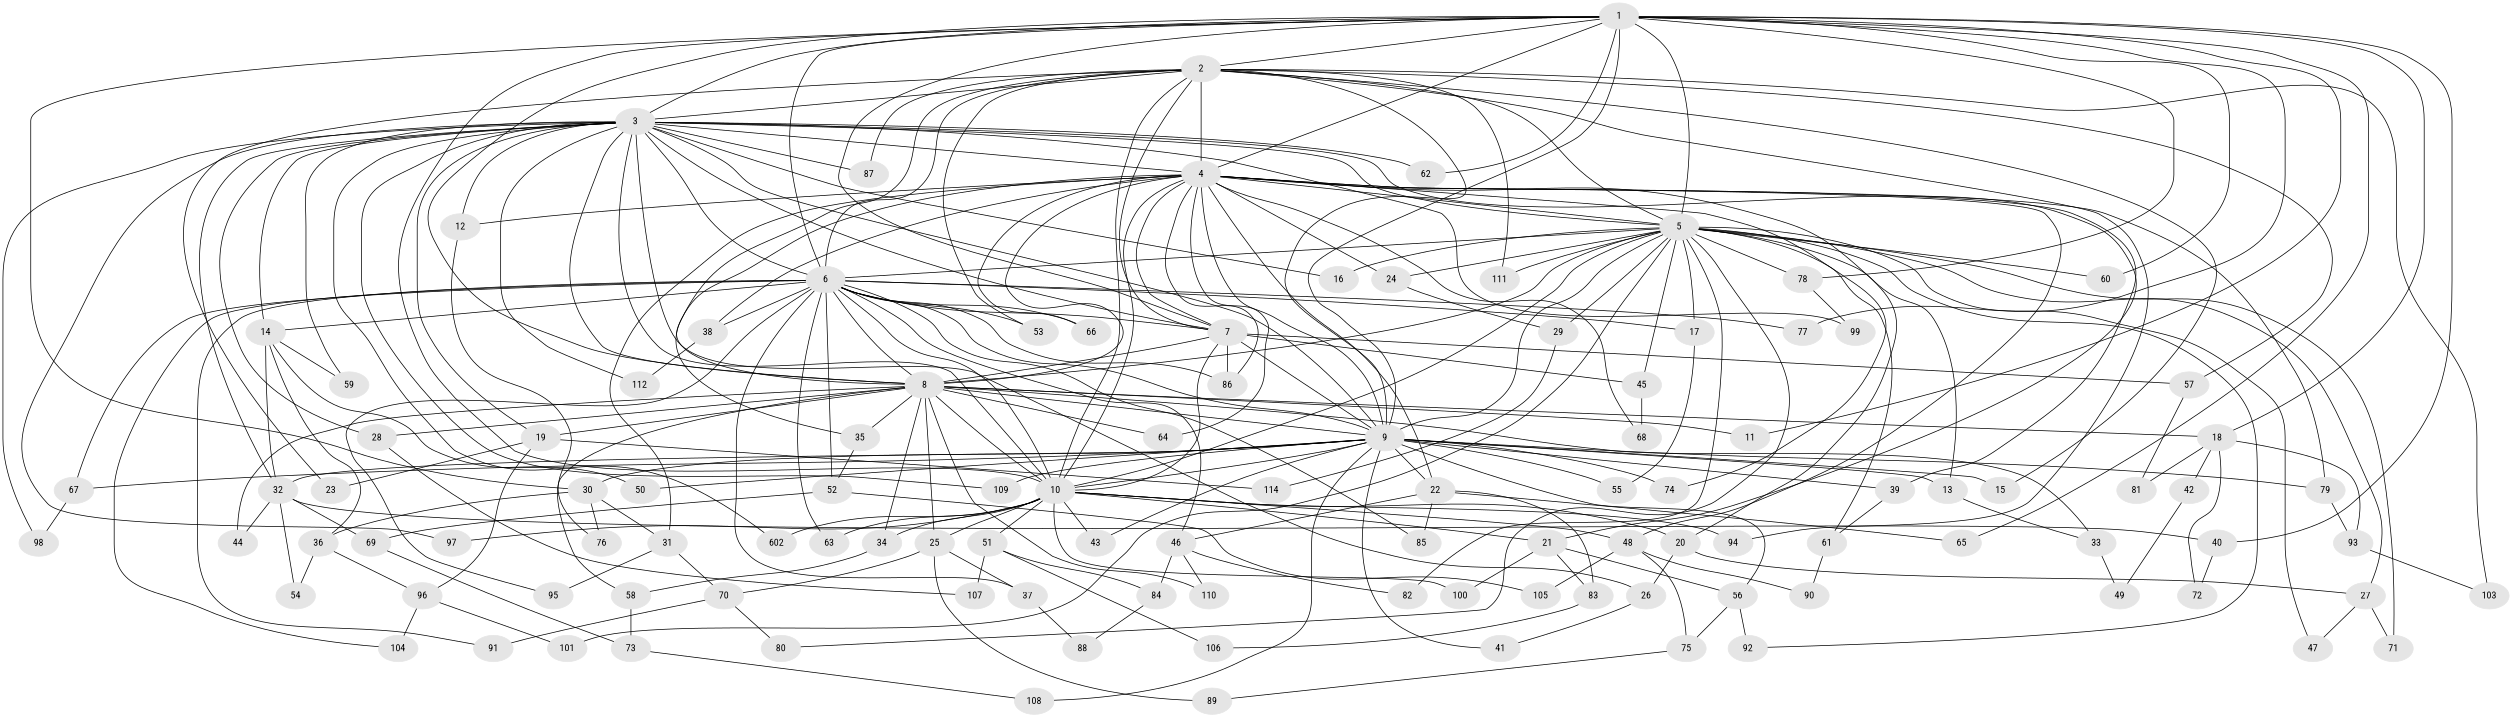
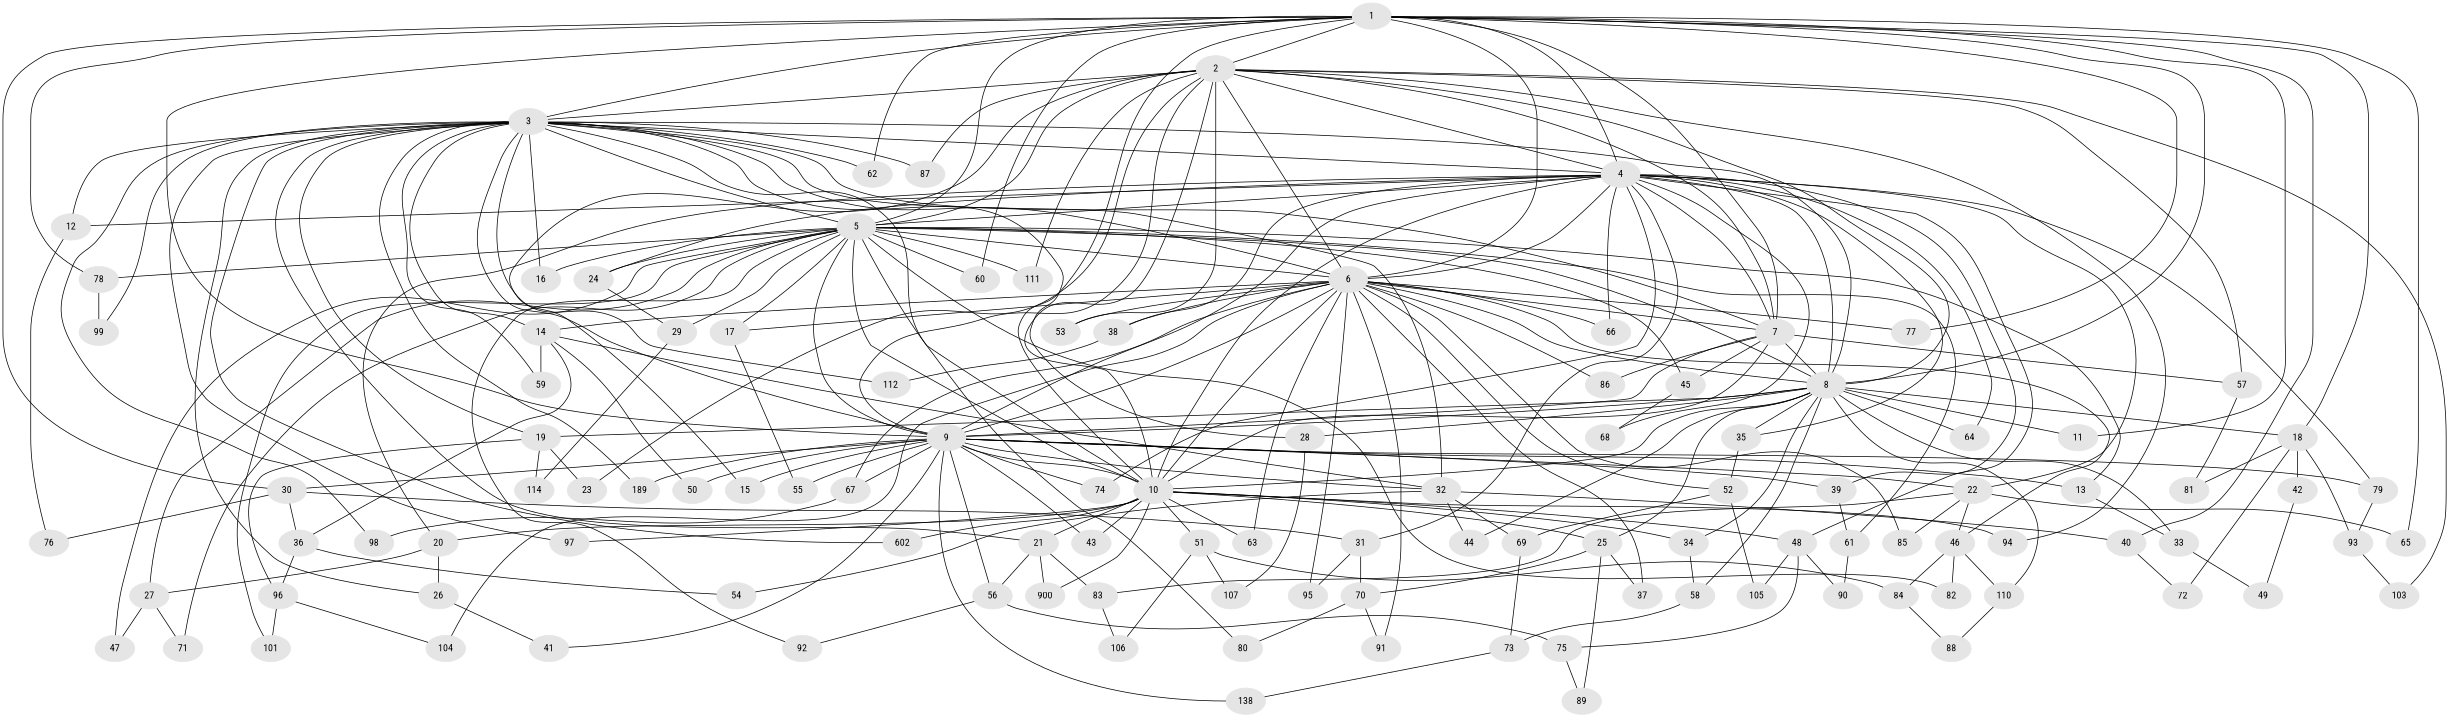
edge "4" -- "86": now "4" -- "6"
node "109": label "109" -> "189"
node "100": label "100" -> "900"
edge "37" -- "88": now "110" -- "88"
node "108": label "108" -> "138"
